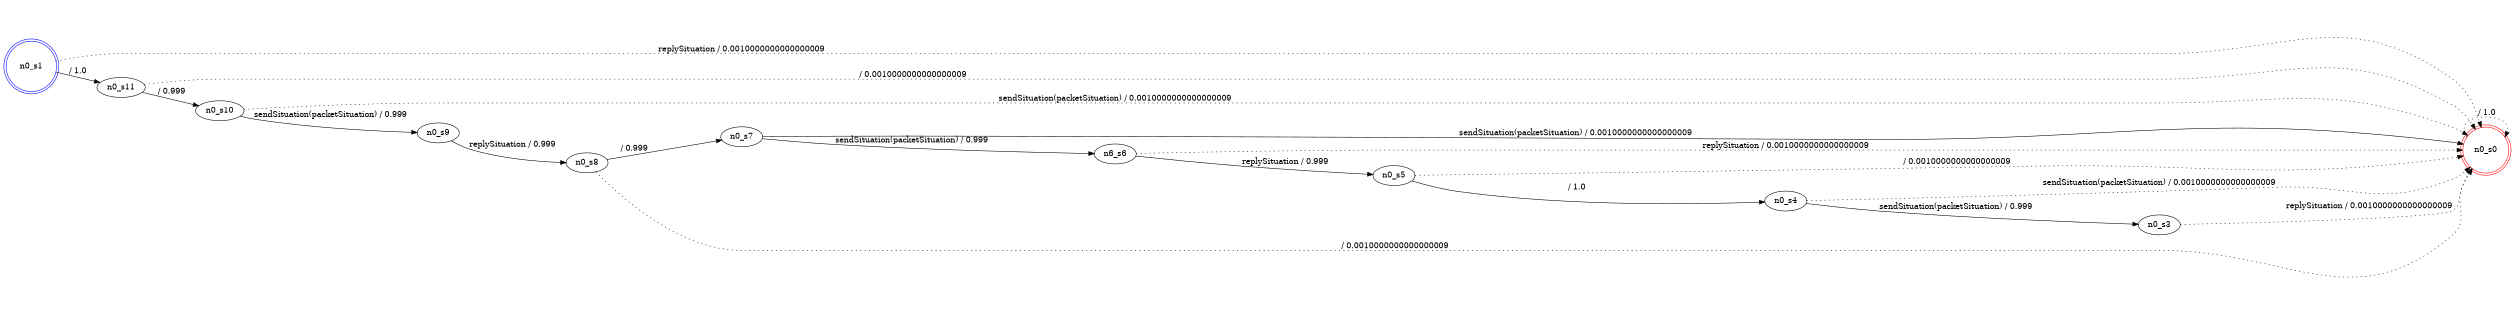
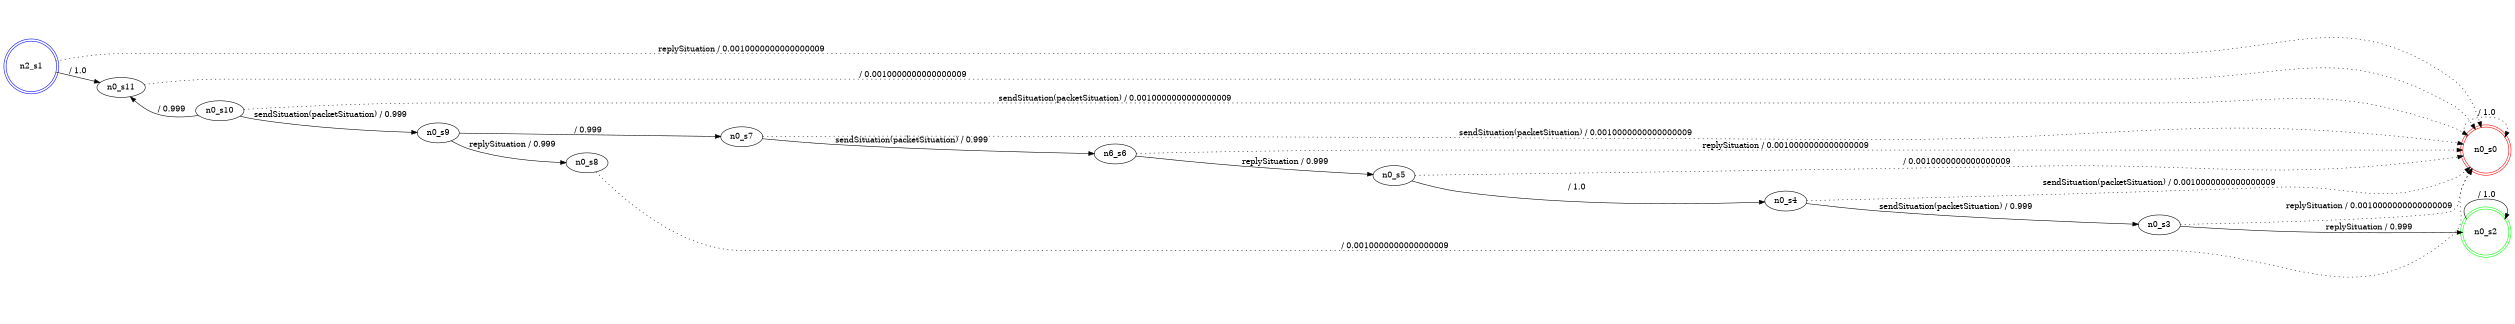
node "n0_s1": label "n0_s1" -> "n2_s1"
edge "n0_s11" -> "n0_s10": reversed
edge "n0_s7" -> "n0_s0": style solid -> dotted
edge "n0_s8" -> "n0_s7": now "n0_s9" -> "n0_s7"
node "n0_s2": added
